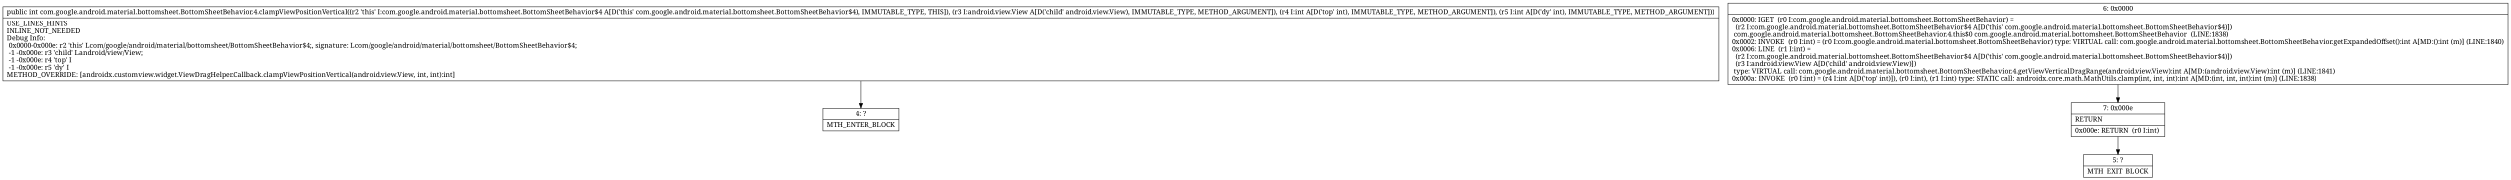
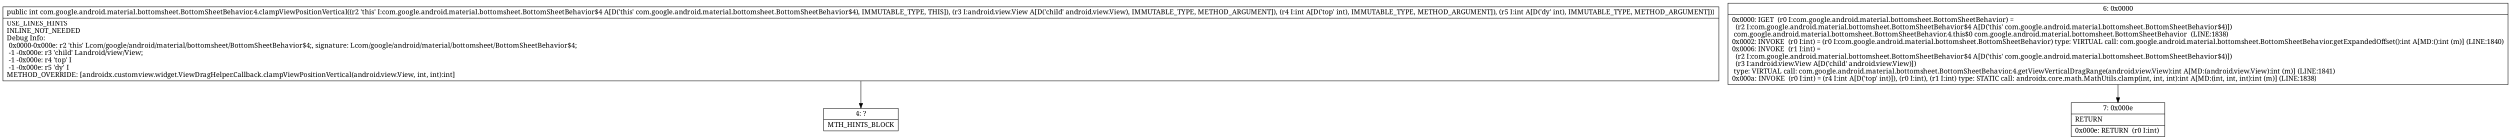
node "6: 0x0000": text "0x0006: LINE  (r1 I:int) =" -> "0x0006: INVOKE  (r1 I:int) ="
node "4: ?": text "MTH_ENTER_BLOCK" -> "MTH_HINTS_BLOCK"
node "5: ?": removed
